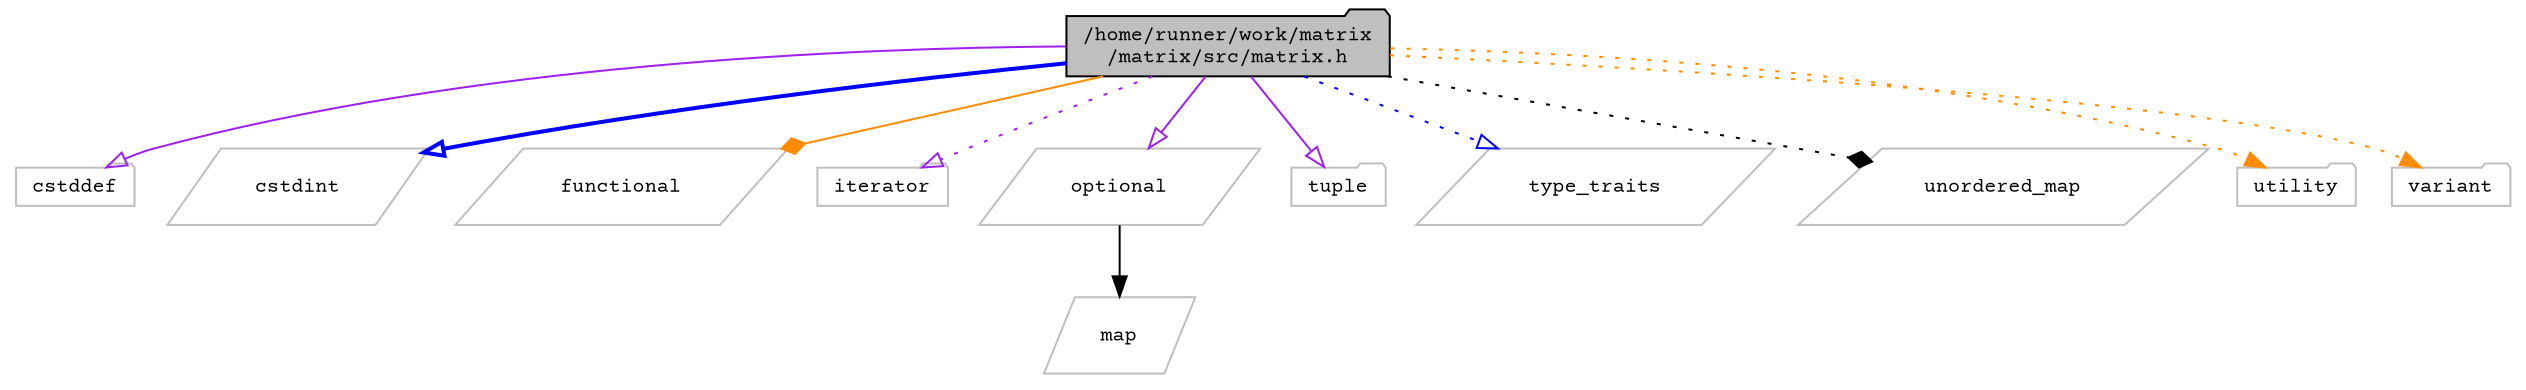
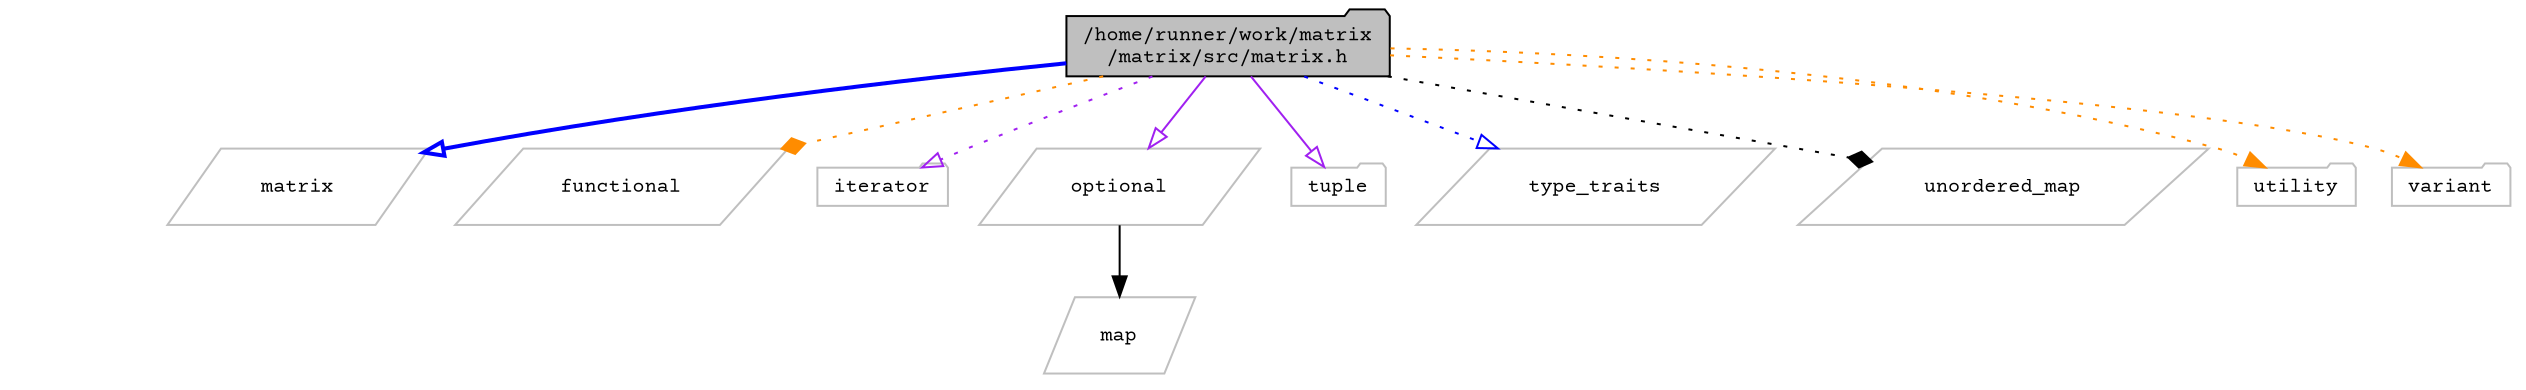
edge "/home/runner/work/matrix /matrix/src/matrix.h" -> "functional": style solid -> dotted
node "cstddef": removed
node "cstdint": label "cstdint" -> "matrix"
